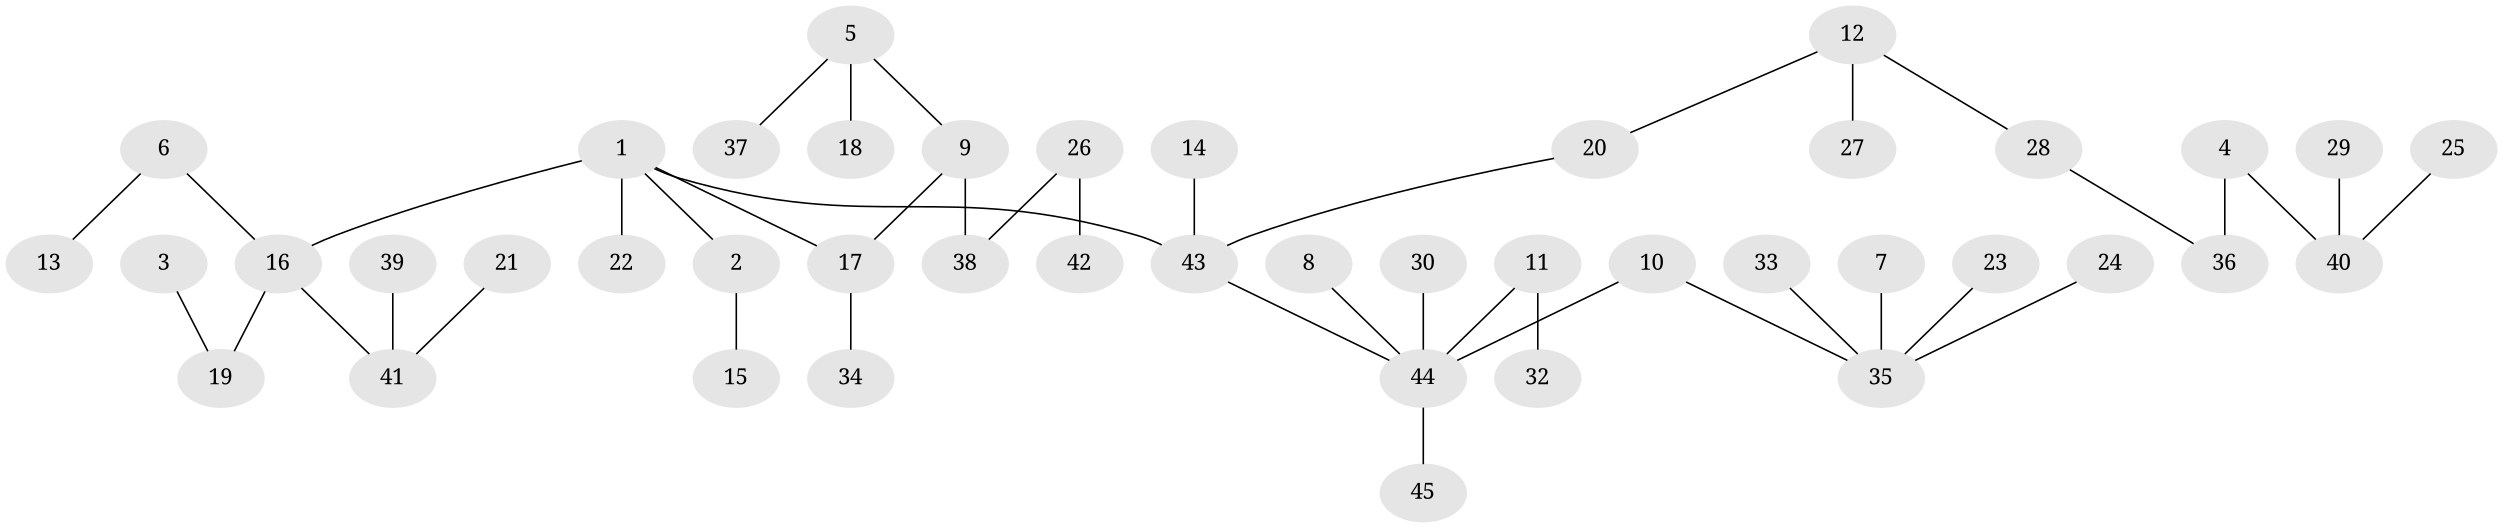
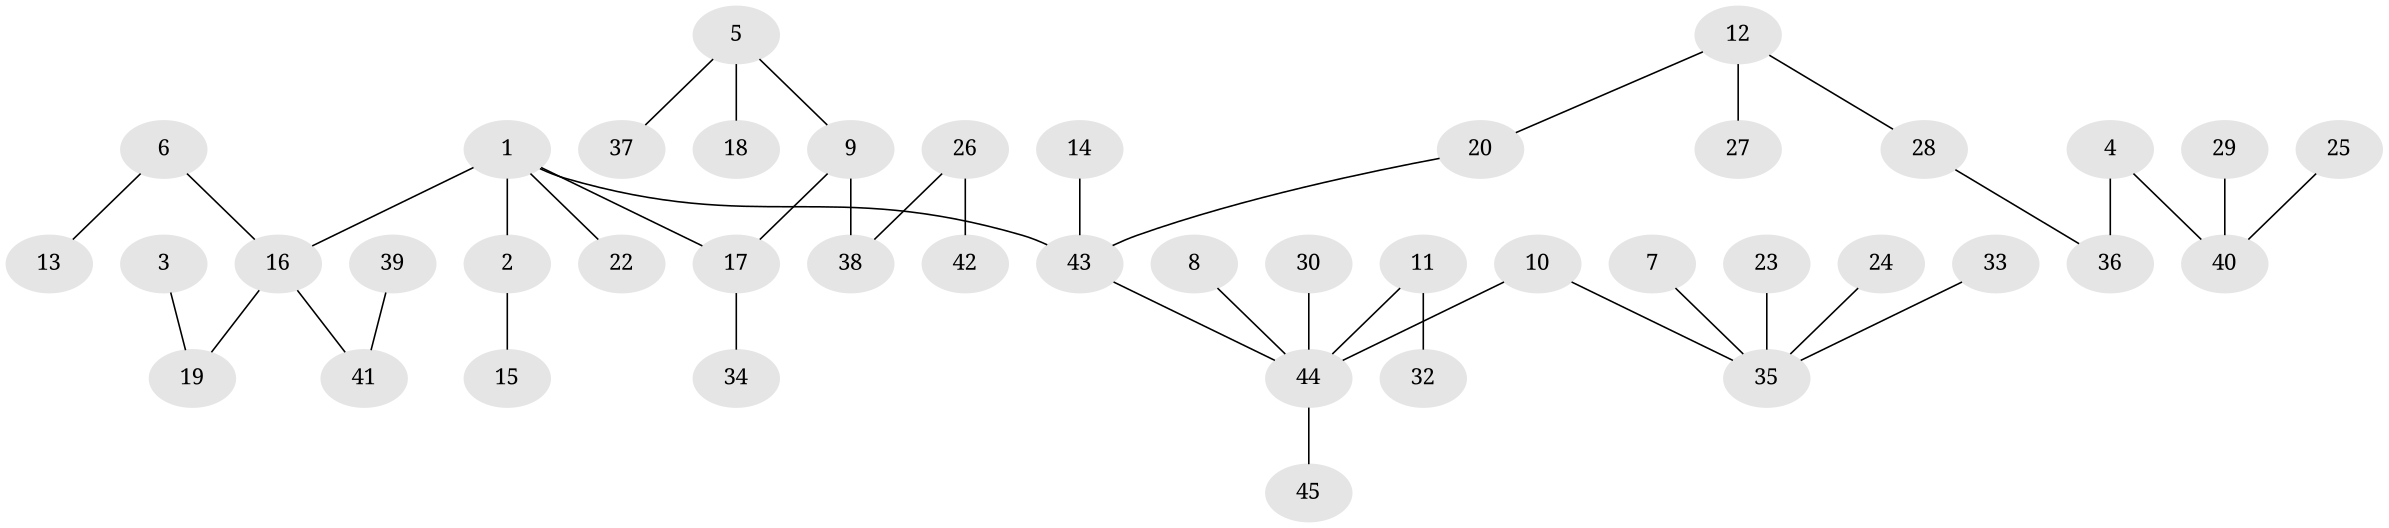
node "21": removed
